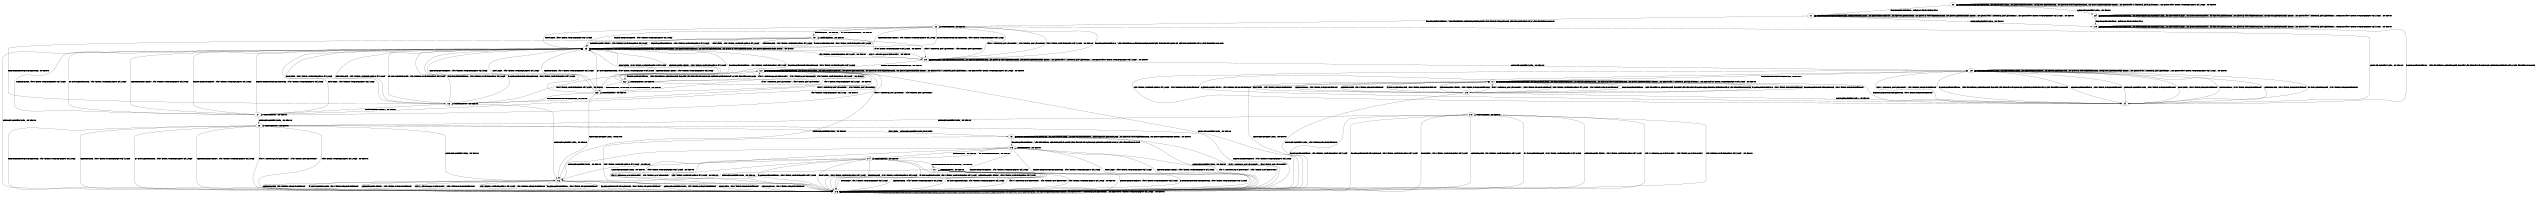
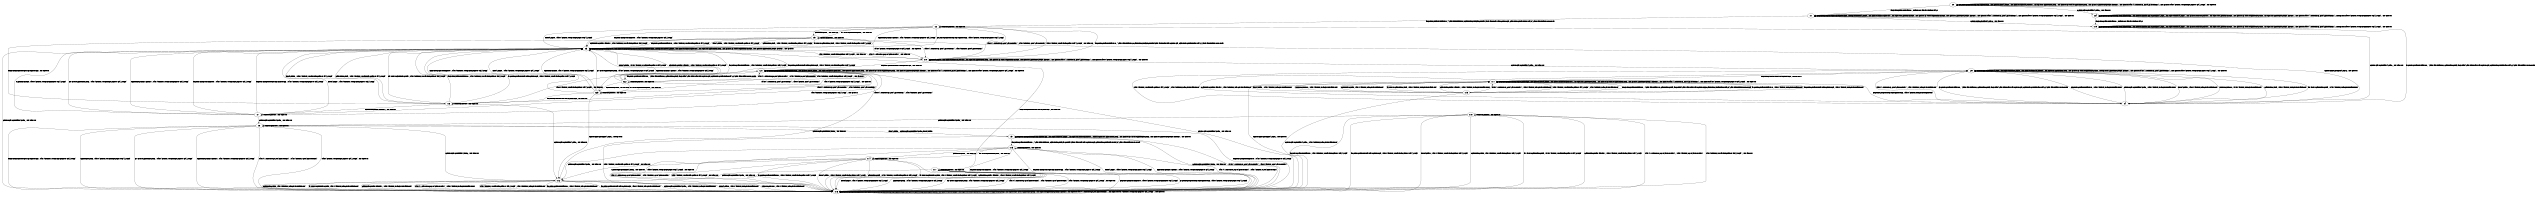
edge "s15" -> "s4": now "s5" -> "s4"
edge "s14" -> "s17": now "s3" -> "s17"
